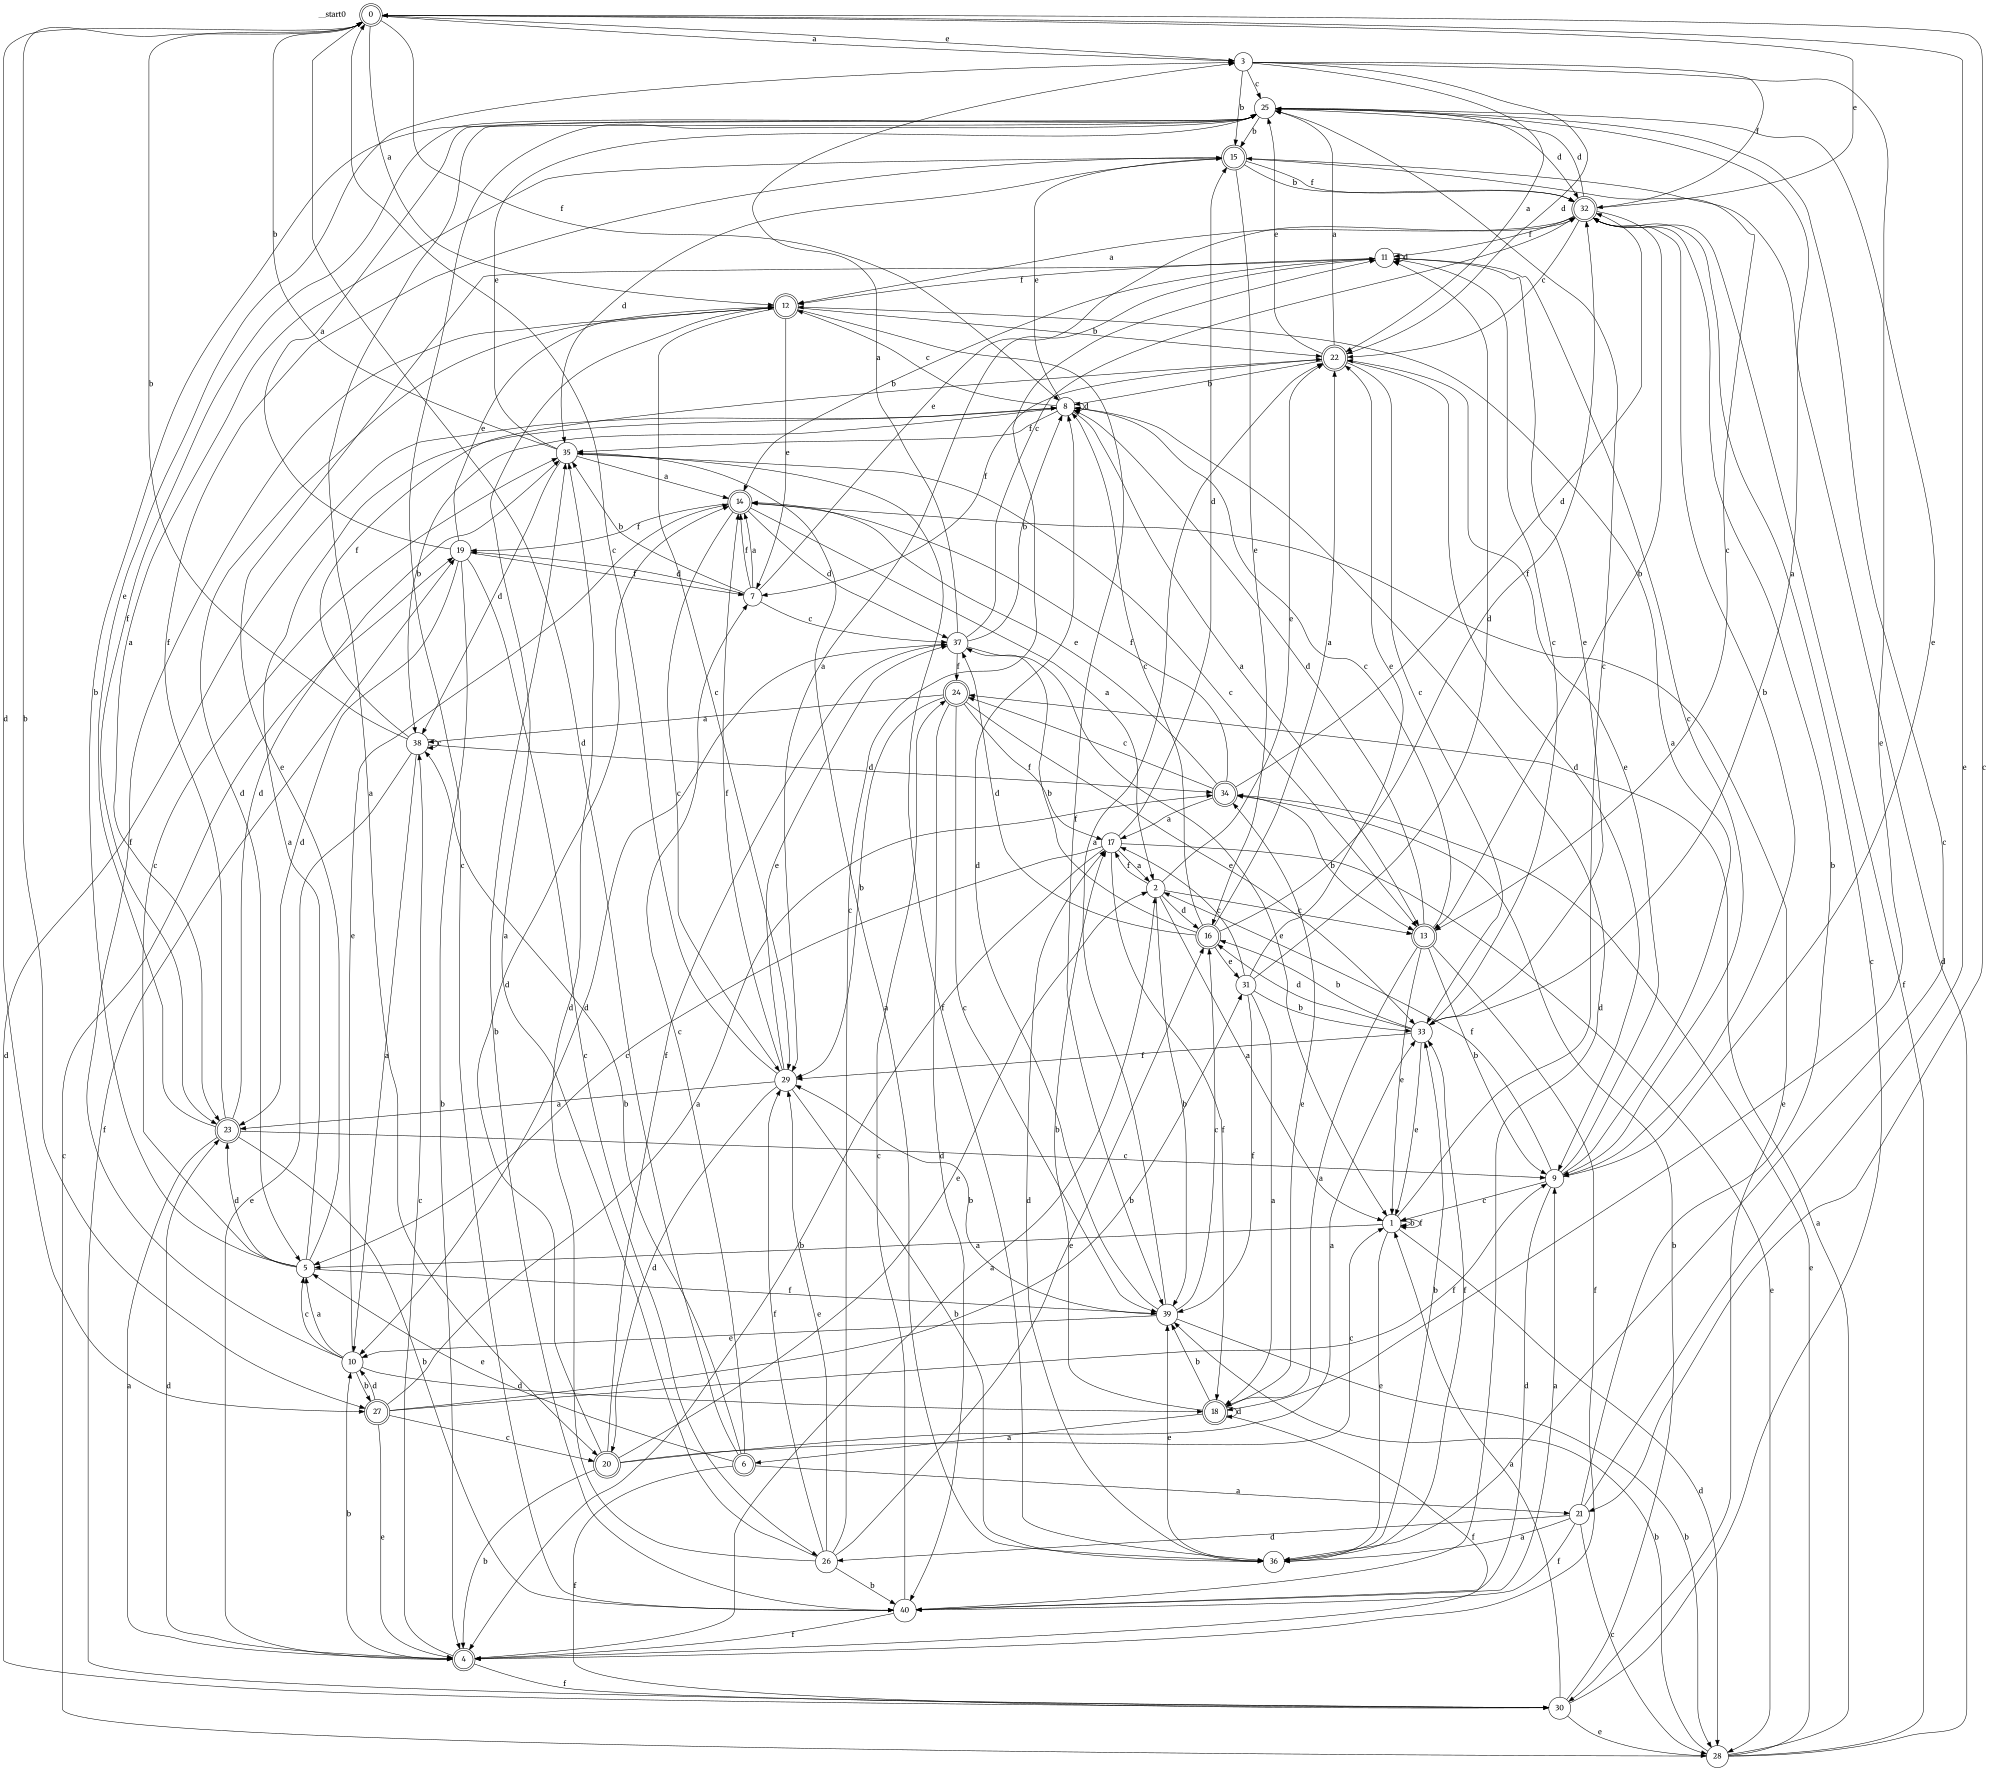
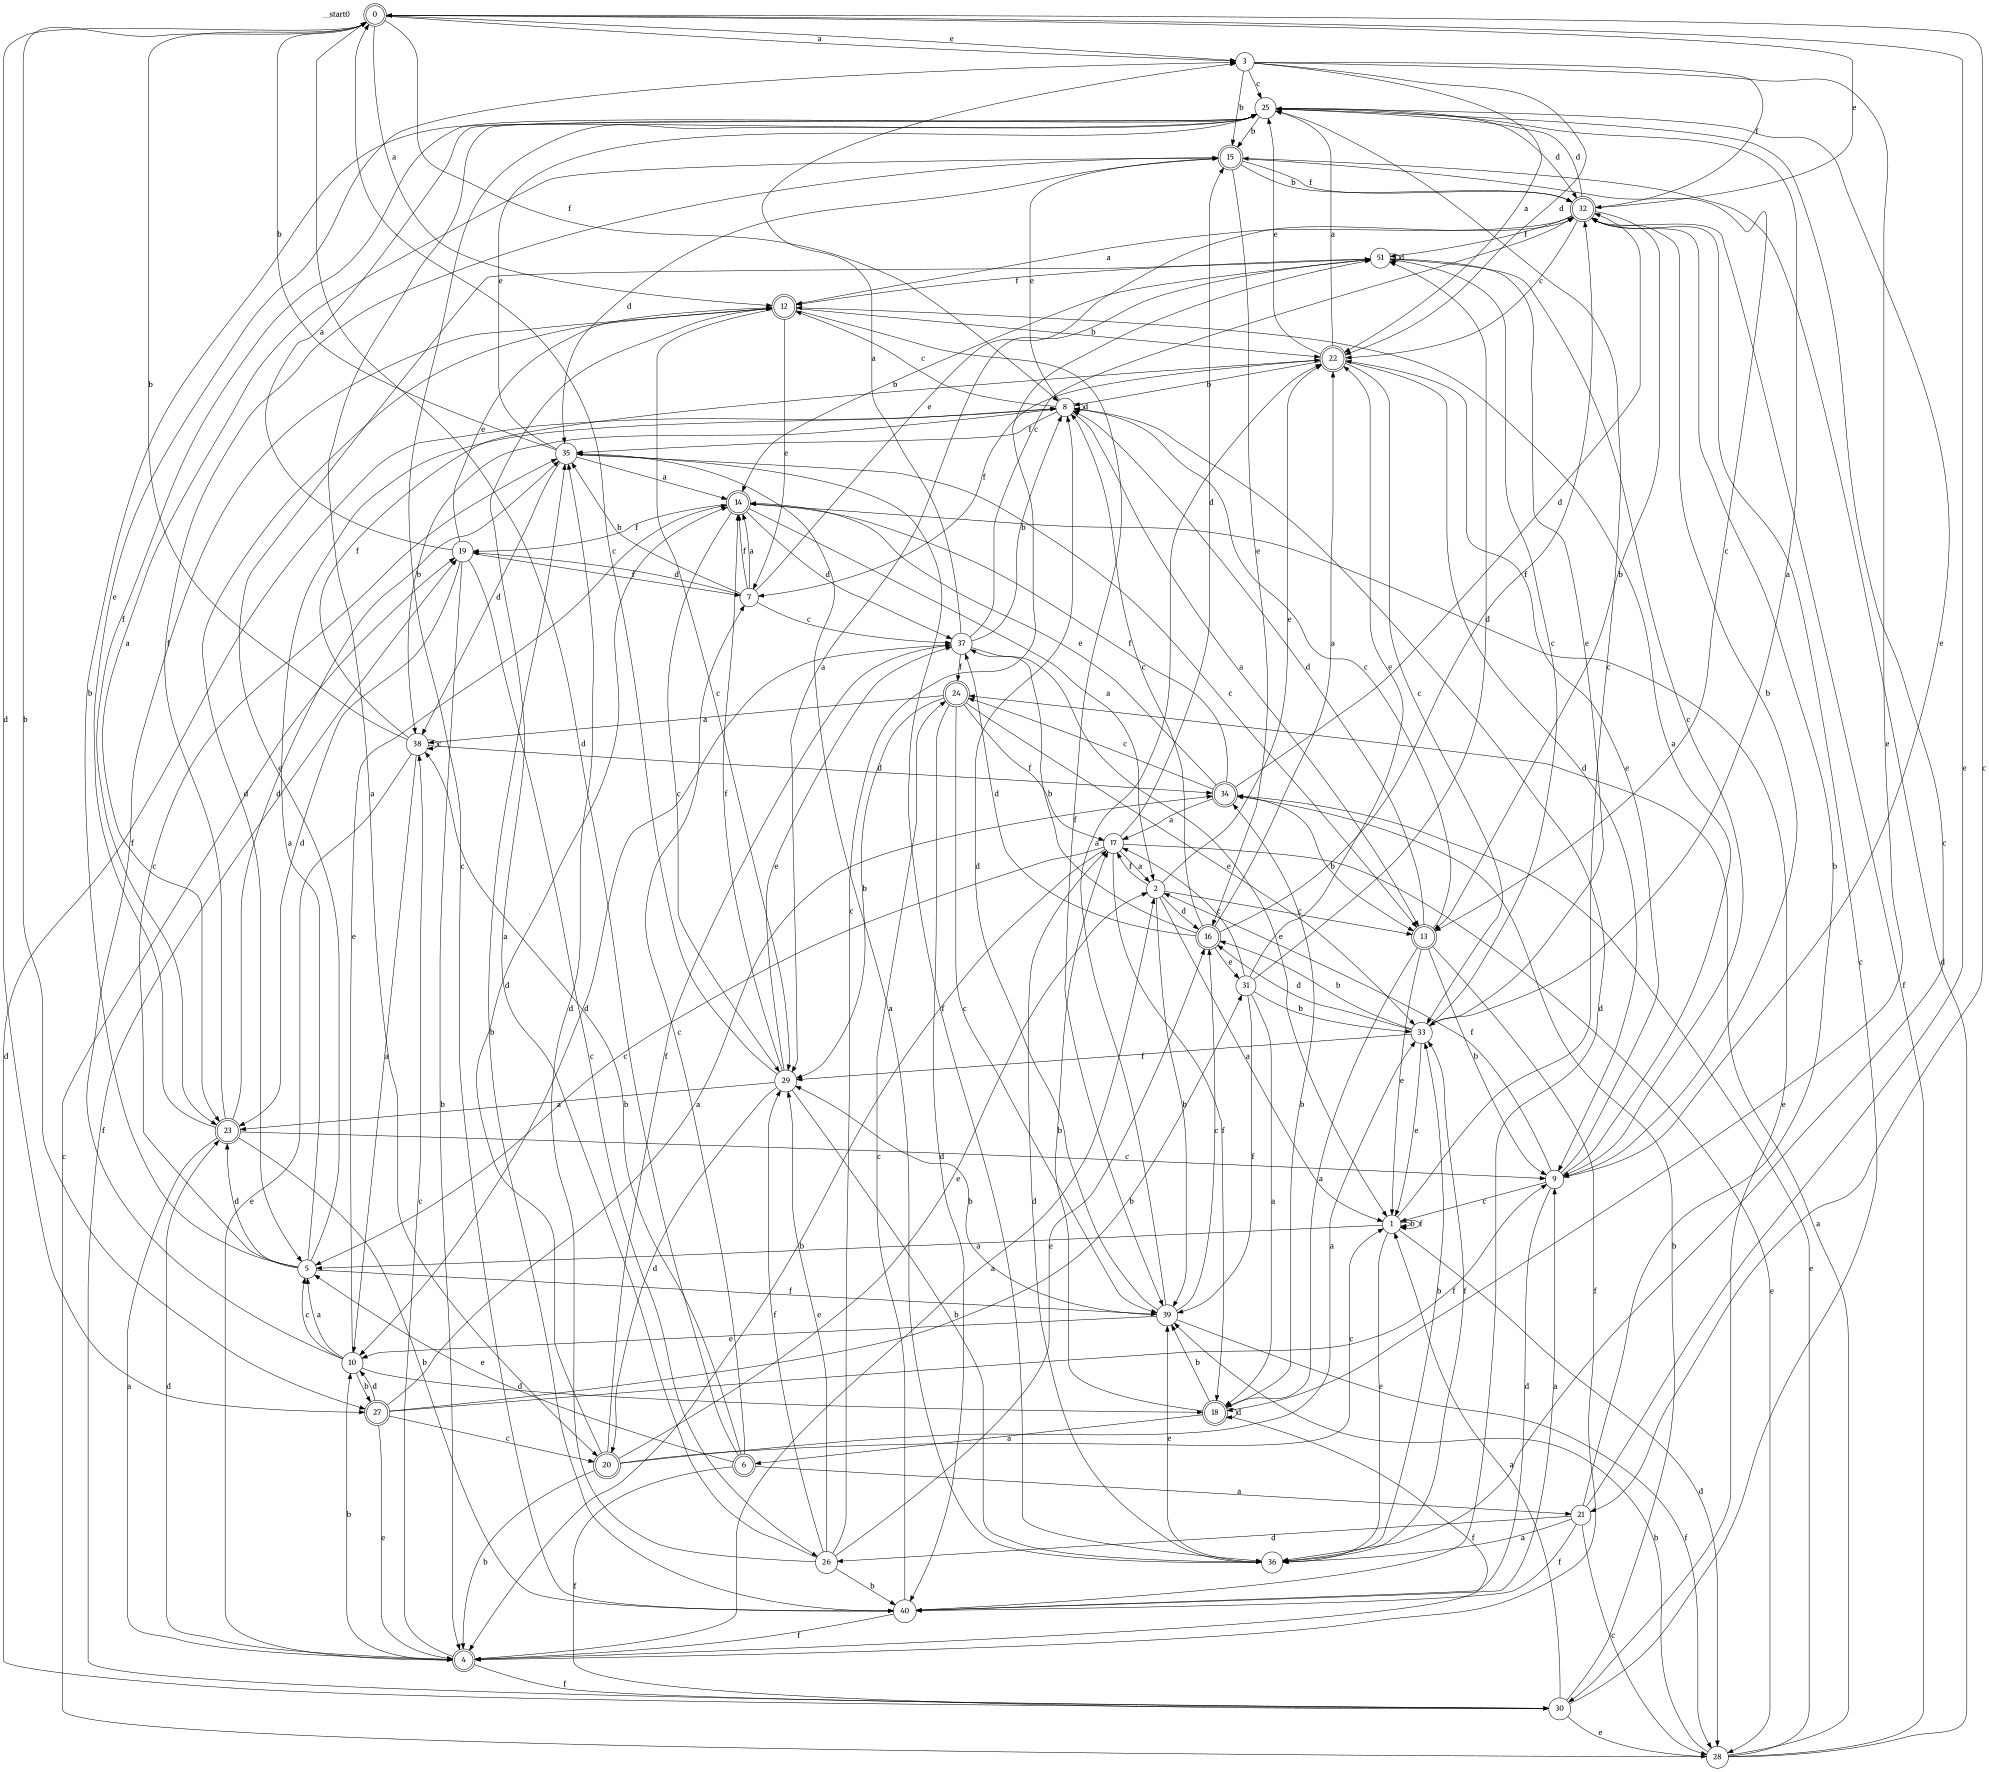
node "11": label "11" -> "51"
edge "18" -> "34": label "e" -> "b"
edge "39" -> "28": label "b" -> "f"
